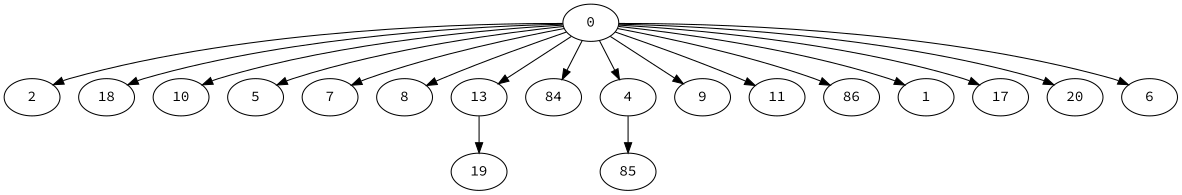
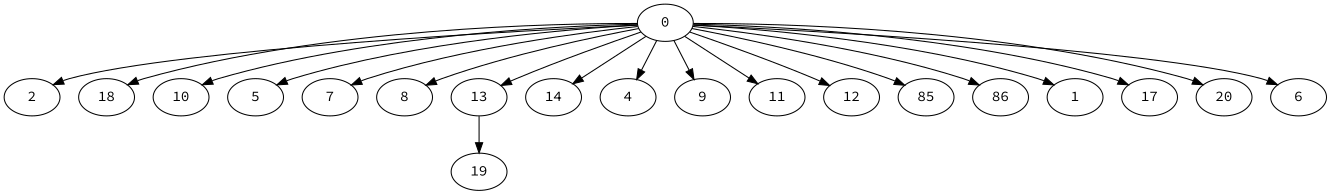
node "84": label "84" -> "14"
node "12": added
edge "4" -> "85": now "0" -> "85"
